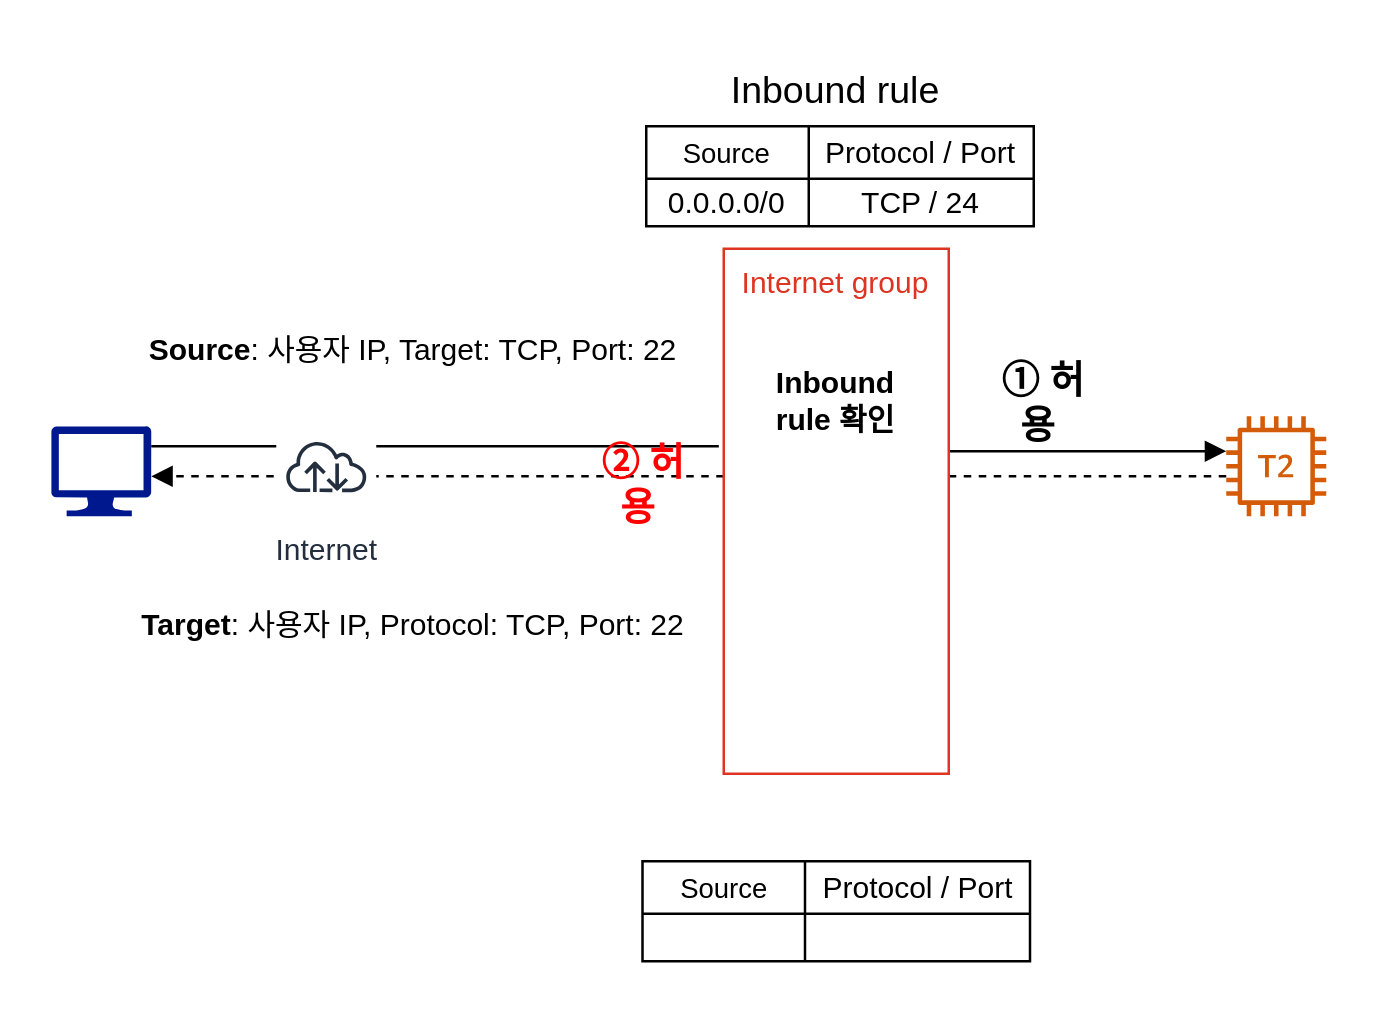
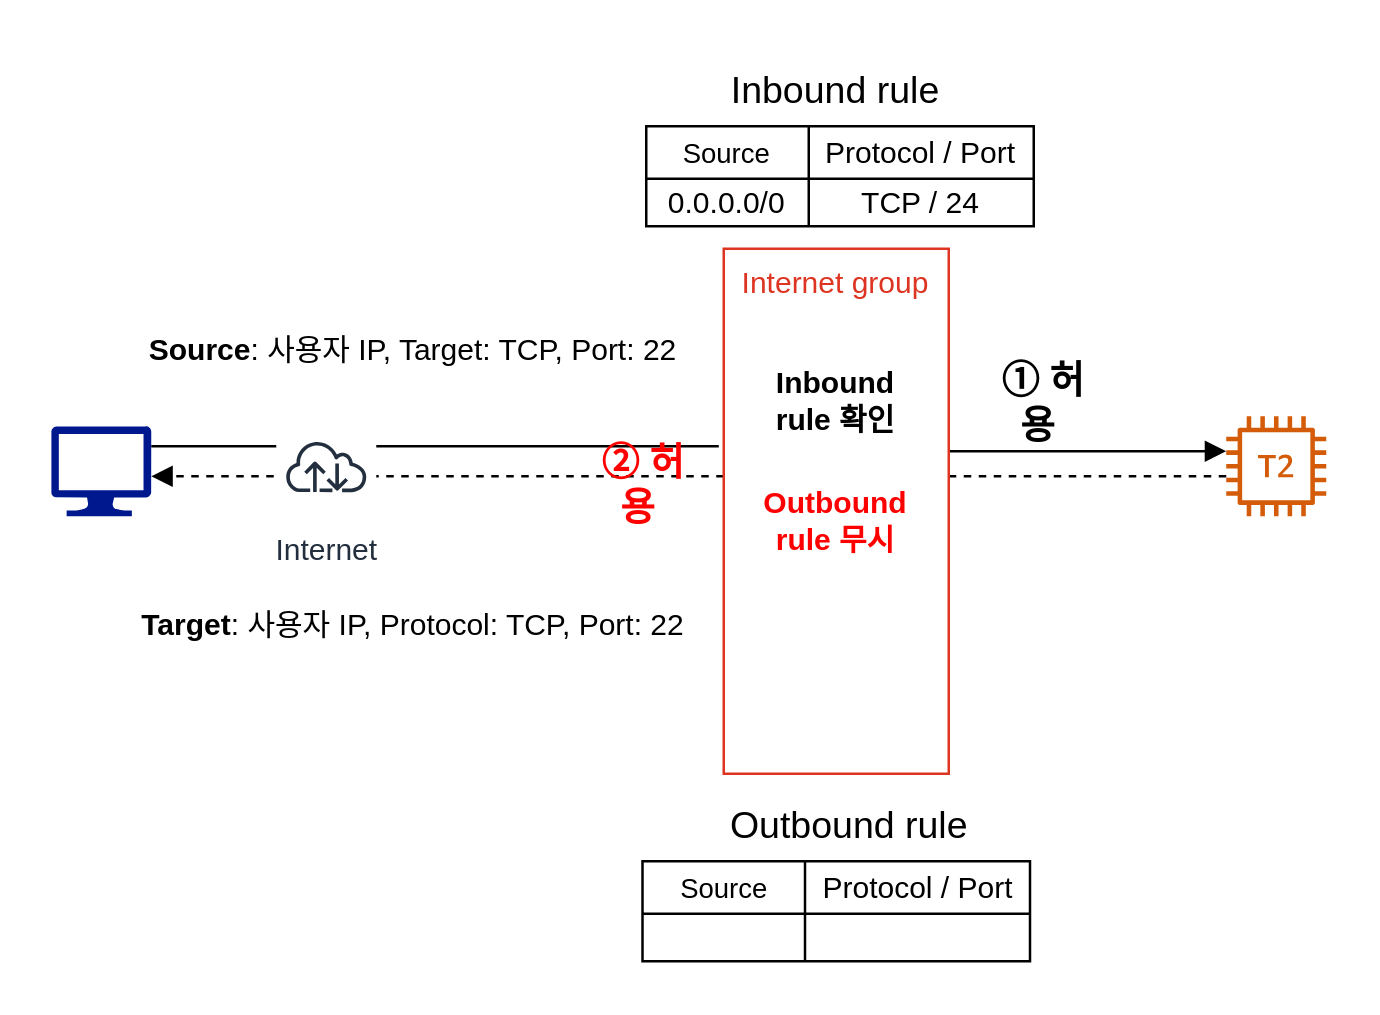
node "Outbound rule 무시": added
node "Outbound rule": added
